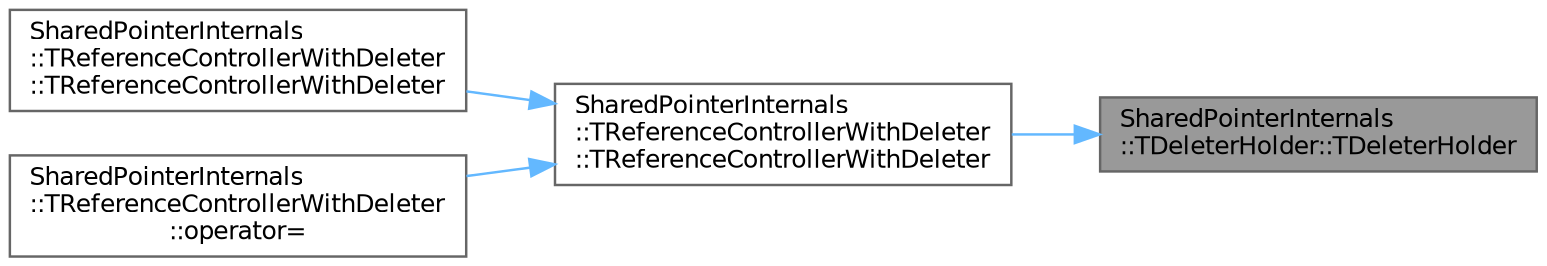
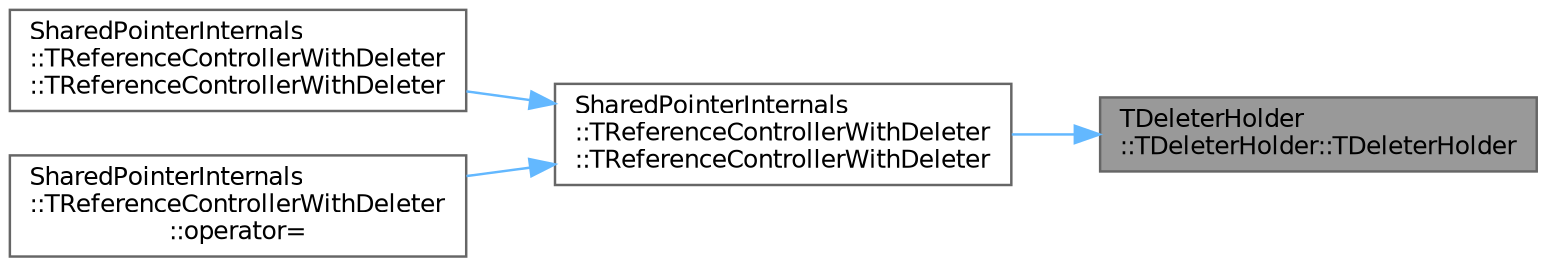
node "SharedPointerInternals ::TDeleterHolder::TDeleterHolder": label "SharedPointerInternals ::TDeleterHolder::TDeleterHolder" -> "TDeleterHolder ::TDeleterHolder::TDeleterHolder"
